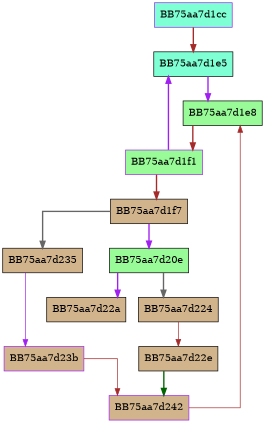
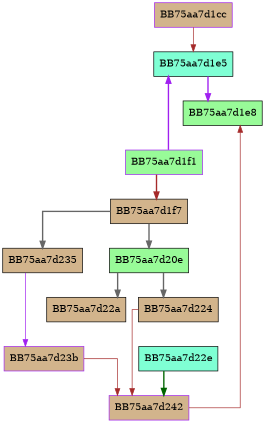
node "BB75aa7d1cc": fillcolor aquamarine -> tan
edge "BB75aa7d1cc" -> "BB75aa7d1e5": style bold -> solid
edge "BB75aa7d1e8" -> "BB75aa7d1f1": removed
edge "BB75aa7d1f7" -> "BB75aa7d20e": color purple -> gray40
edge "BB75aa7d20e" -> "BB75aa7d22a": color purple -> gray40
edge "BB75aa7d224" -> "BB75aa7d22e": now "BB75aa7d224" -> "BB75aa7d242"
node "BB75aa7d22e": fillcolor tan -> aquamarine
